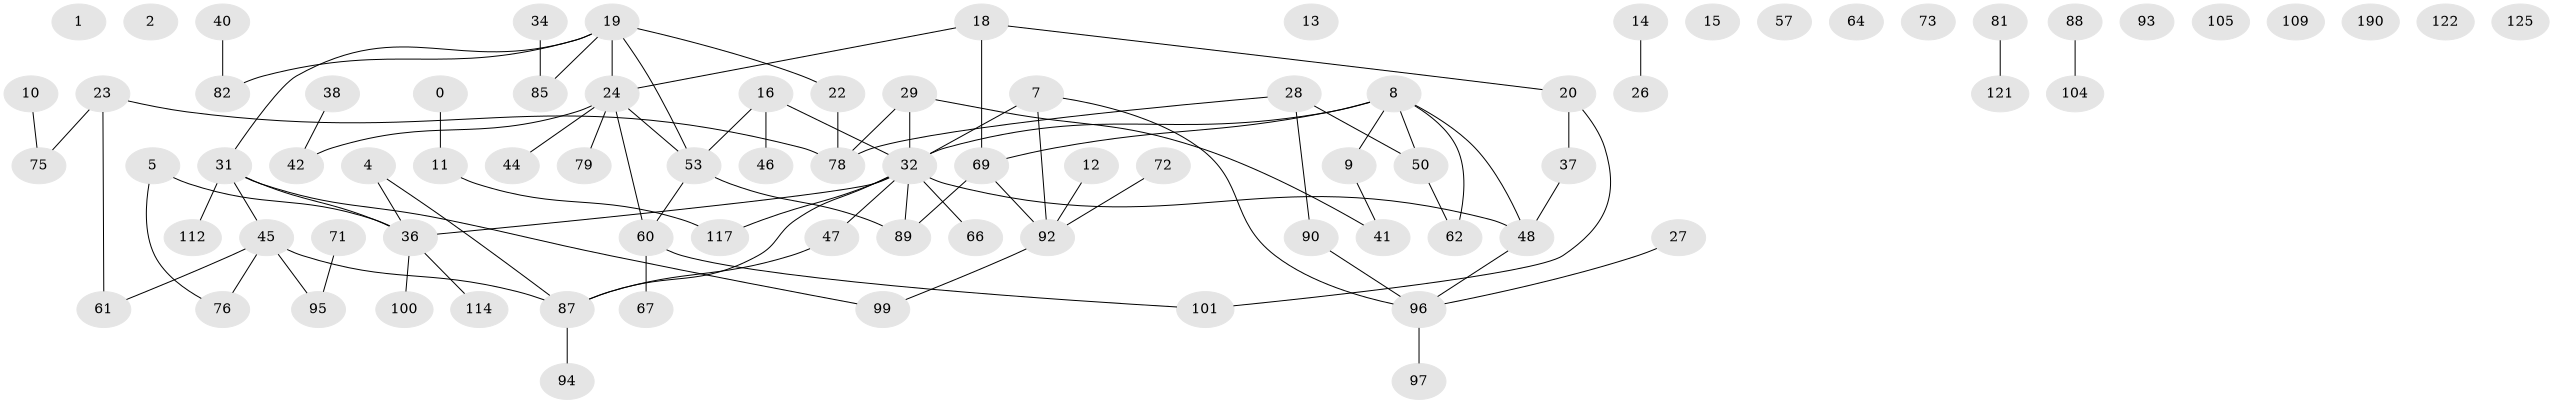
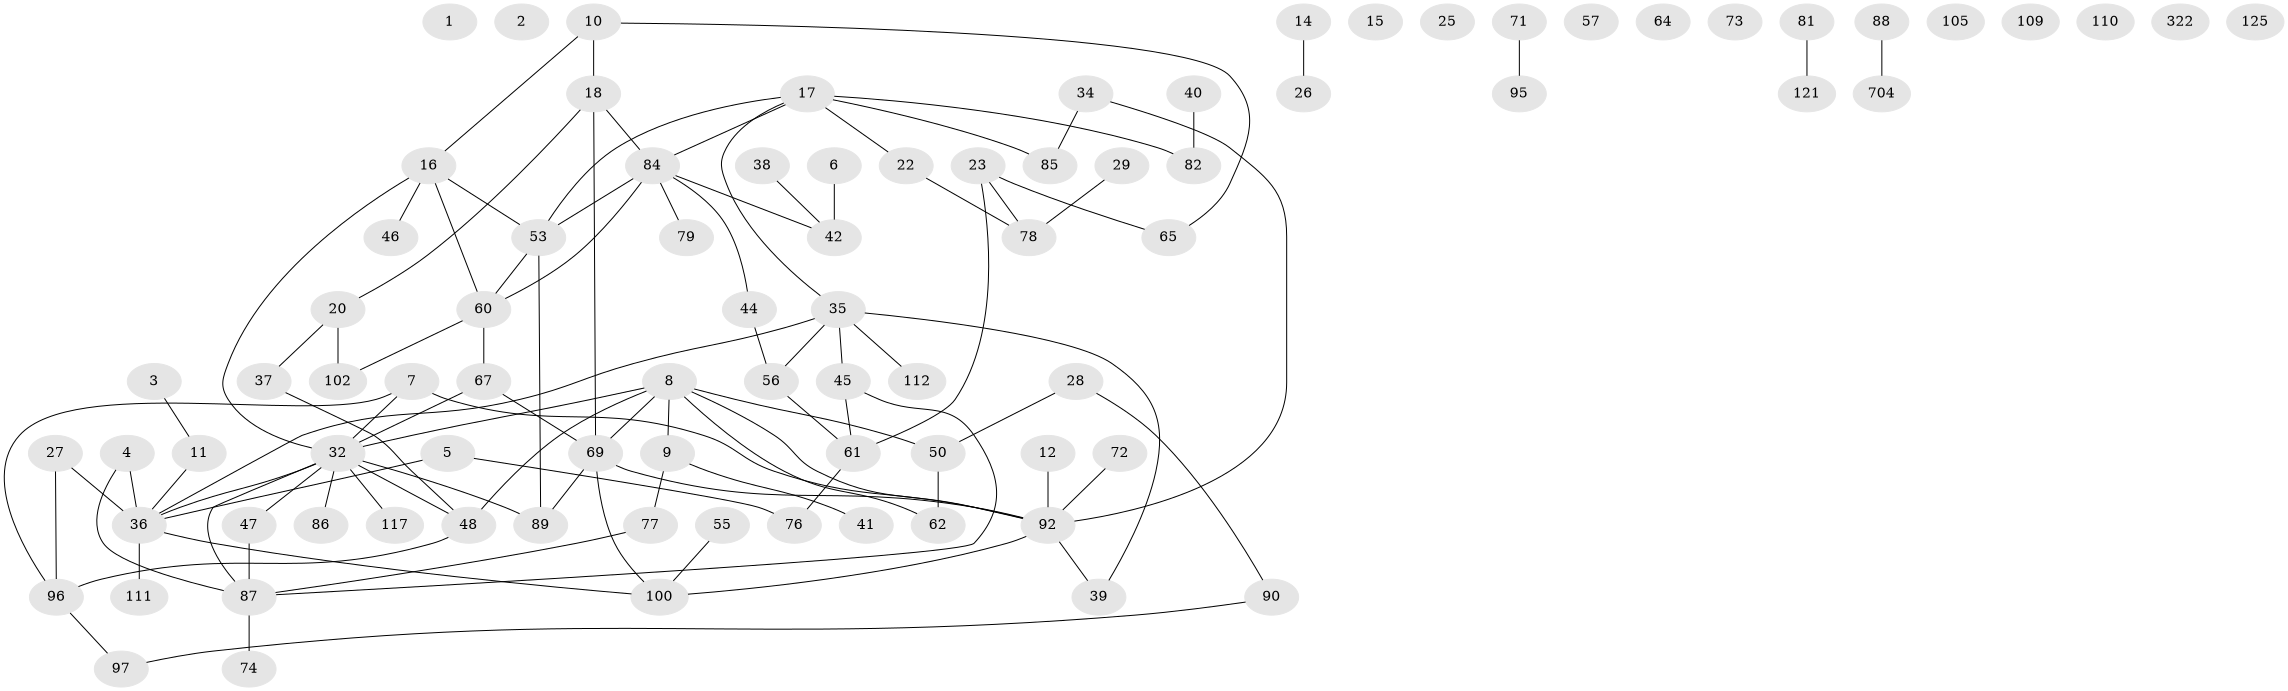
node "19": label "19" -> "17"
node "13": removed
node "25": added
node "93": removed
node "190": label "190" -> "110"
node "122": label "122" -> "322"
edge "10" -- "18": added
node "0": label "0" -> "3"
edge "10" -- "16": added
node "24": label "24" -> "84"
node "104": label "104" -> "704"
edge "28" -- "78": removed
edge "29" -- "32": now "67" -- "32"
edge "29" -- "41": removed
node "75": label "75" -> "65"
node "31": label "31" -> "35"
node "6": added
edge "11" -- "117": now "11" -- "36"
node "66": label "66" -> "86"
edge "16" -- "60": added
edge "45" -- "76": now "61" -- "76"
edge "45" -- "95": removed
edge "90" -- "96": now "90" -- "97"
node "114": label "114" -> "111"
node "99": label "99" -> "39"
node "101": label "101" -> "102"
edge "34" -- "92": added
node "94": label "94" -> "74"
node "56": added
edge "67" -- "69": added
edge "8" -- "92": added
edge "27" -- "36": added
node "77": added
node "55": added
edge "69" -- "100": added
edge "92" -- "100": added
